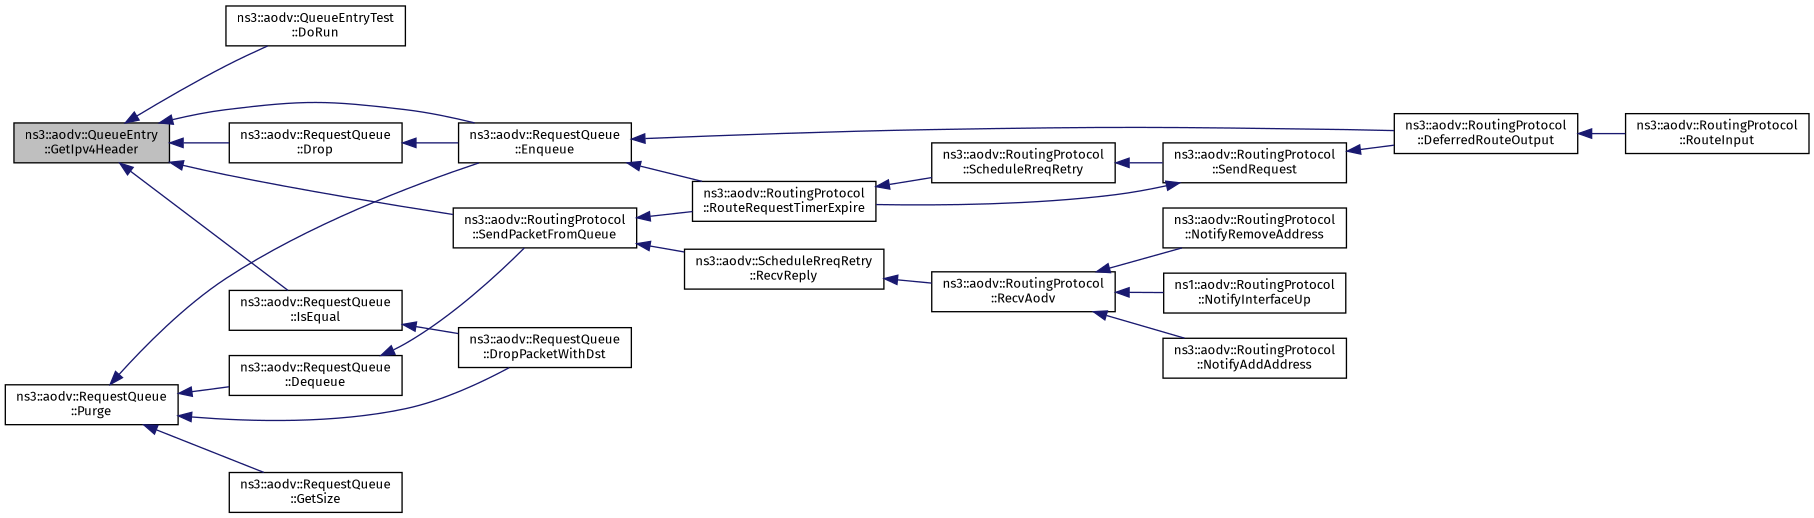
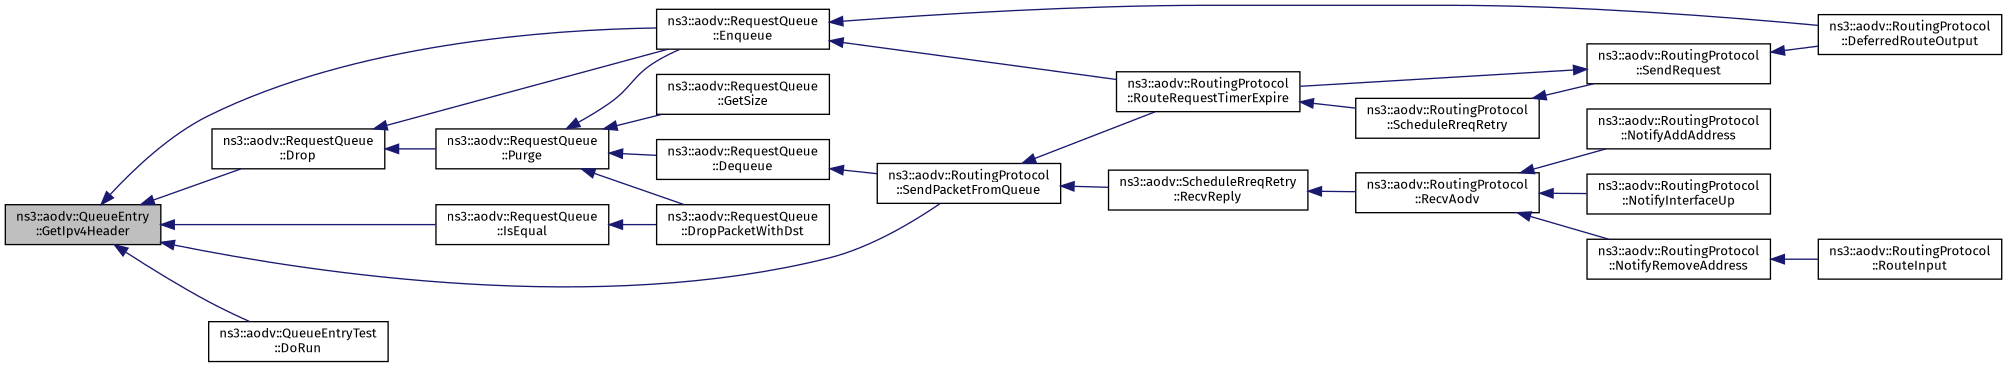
edge "ns3::aodv::RoutingProtocol ::RouteInput" -> "ns3::aodv::RoutingProtocol ::DeferredRouteOutput": now "ns3::aodv::RoutingProtocol ::RouteInput" -> "ns3::aodv::RoutingProtocol ::NotifyRemoveAddress"
edge "ns3::aodv::RequestQueue ::Purge" -> "ns3::aodv::RequestQueue ::Drop": added
node "ns1::aodv::RoutingProtocol ::NotifyInterfaceUp": label "ns1::aodv::RoutingProtocol ::NotifyInterfaceUp" -> "ns3::aodv::RoutingProtocol ::NotifyInterfaceUp"
